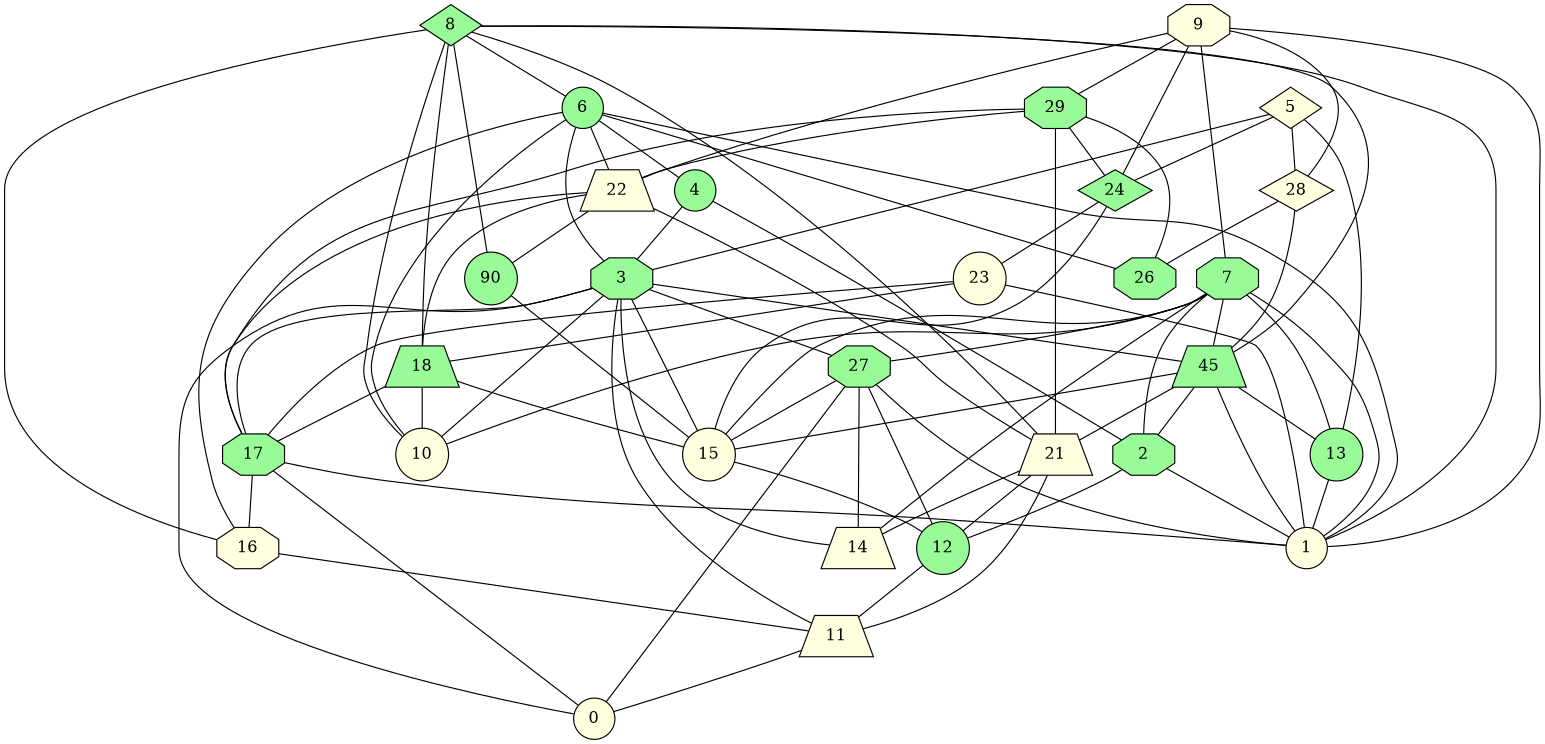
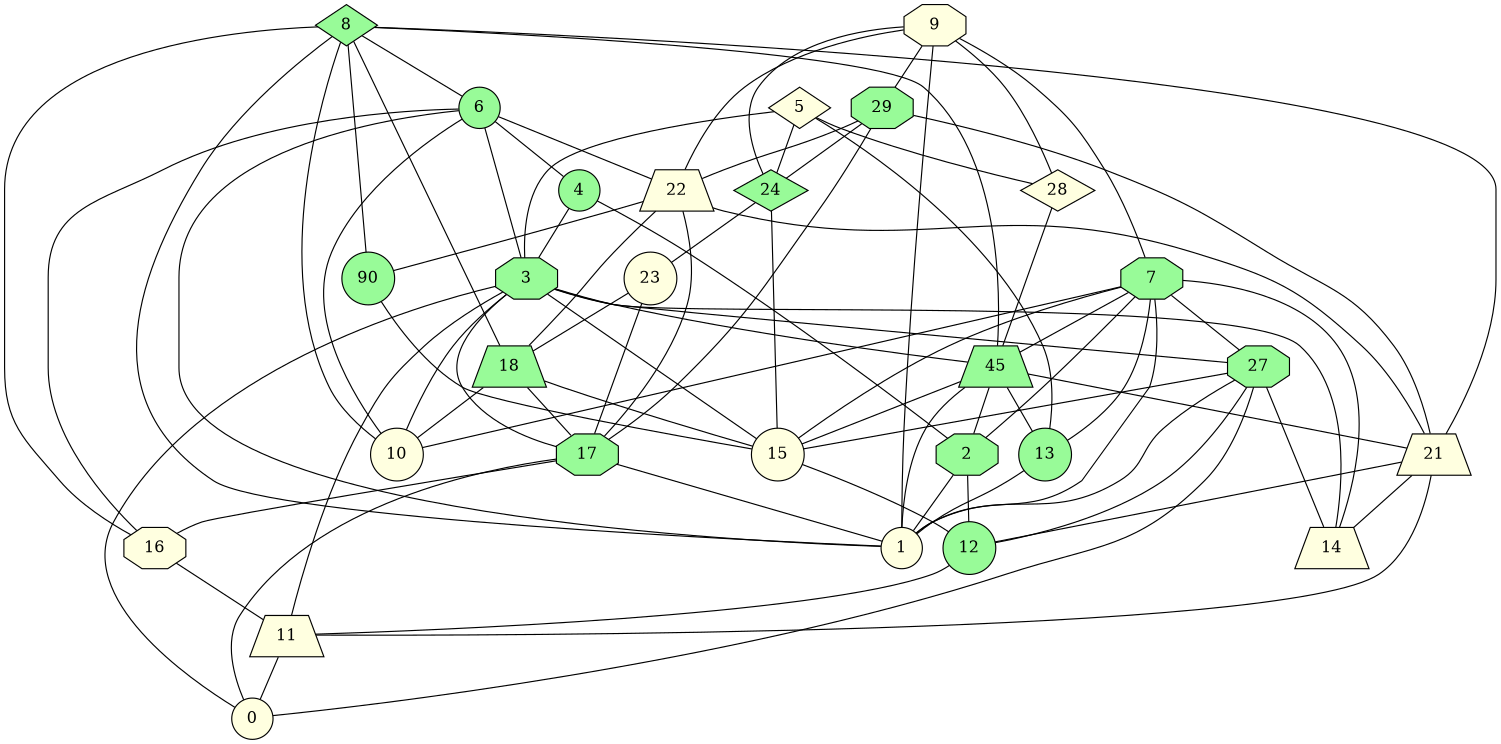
node "26": removed
edge "23" -- "1": removed
